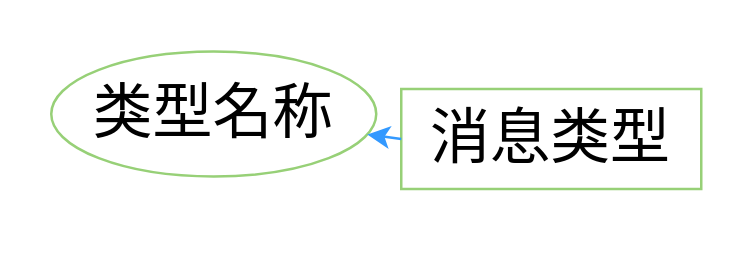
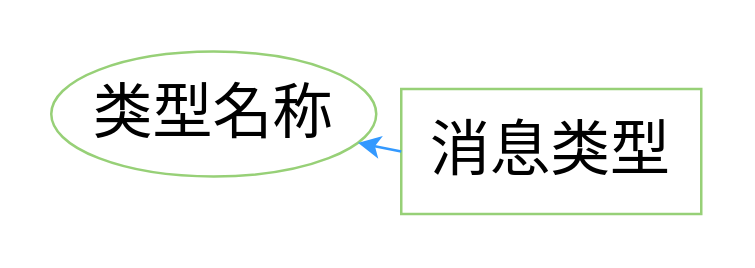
node "消息类型": size 300x100 -> 300x125
